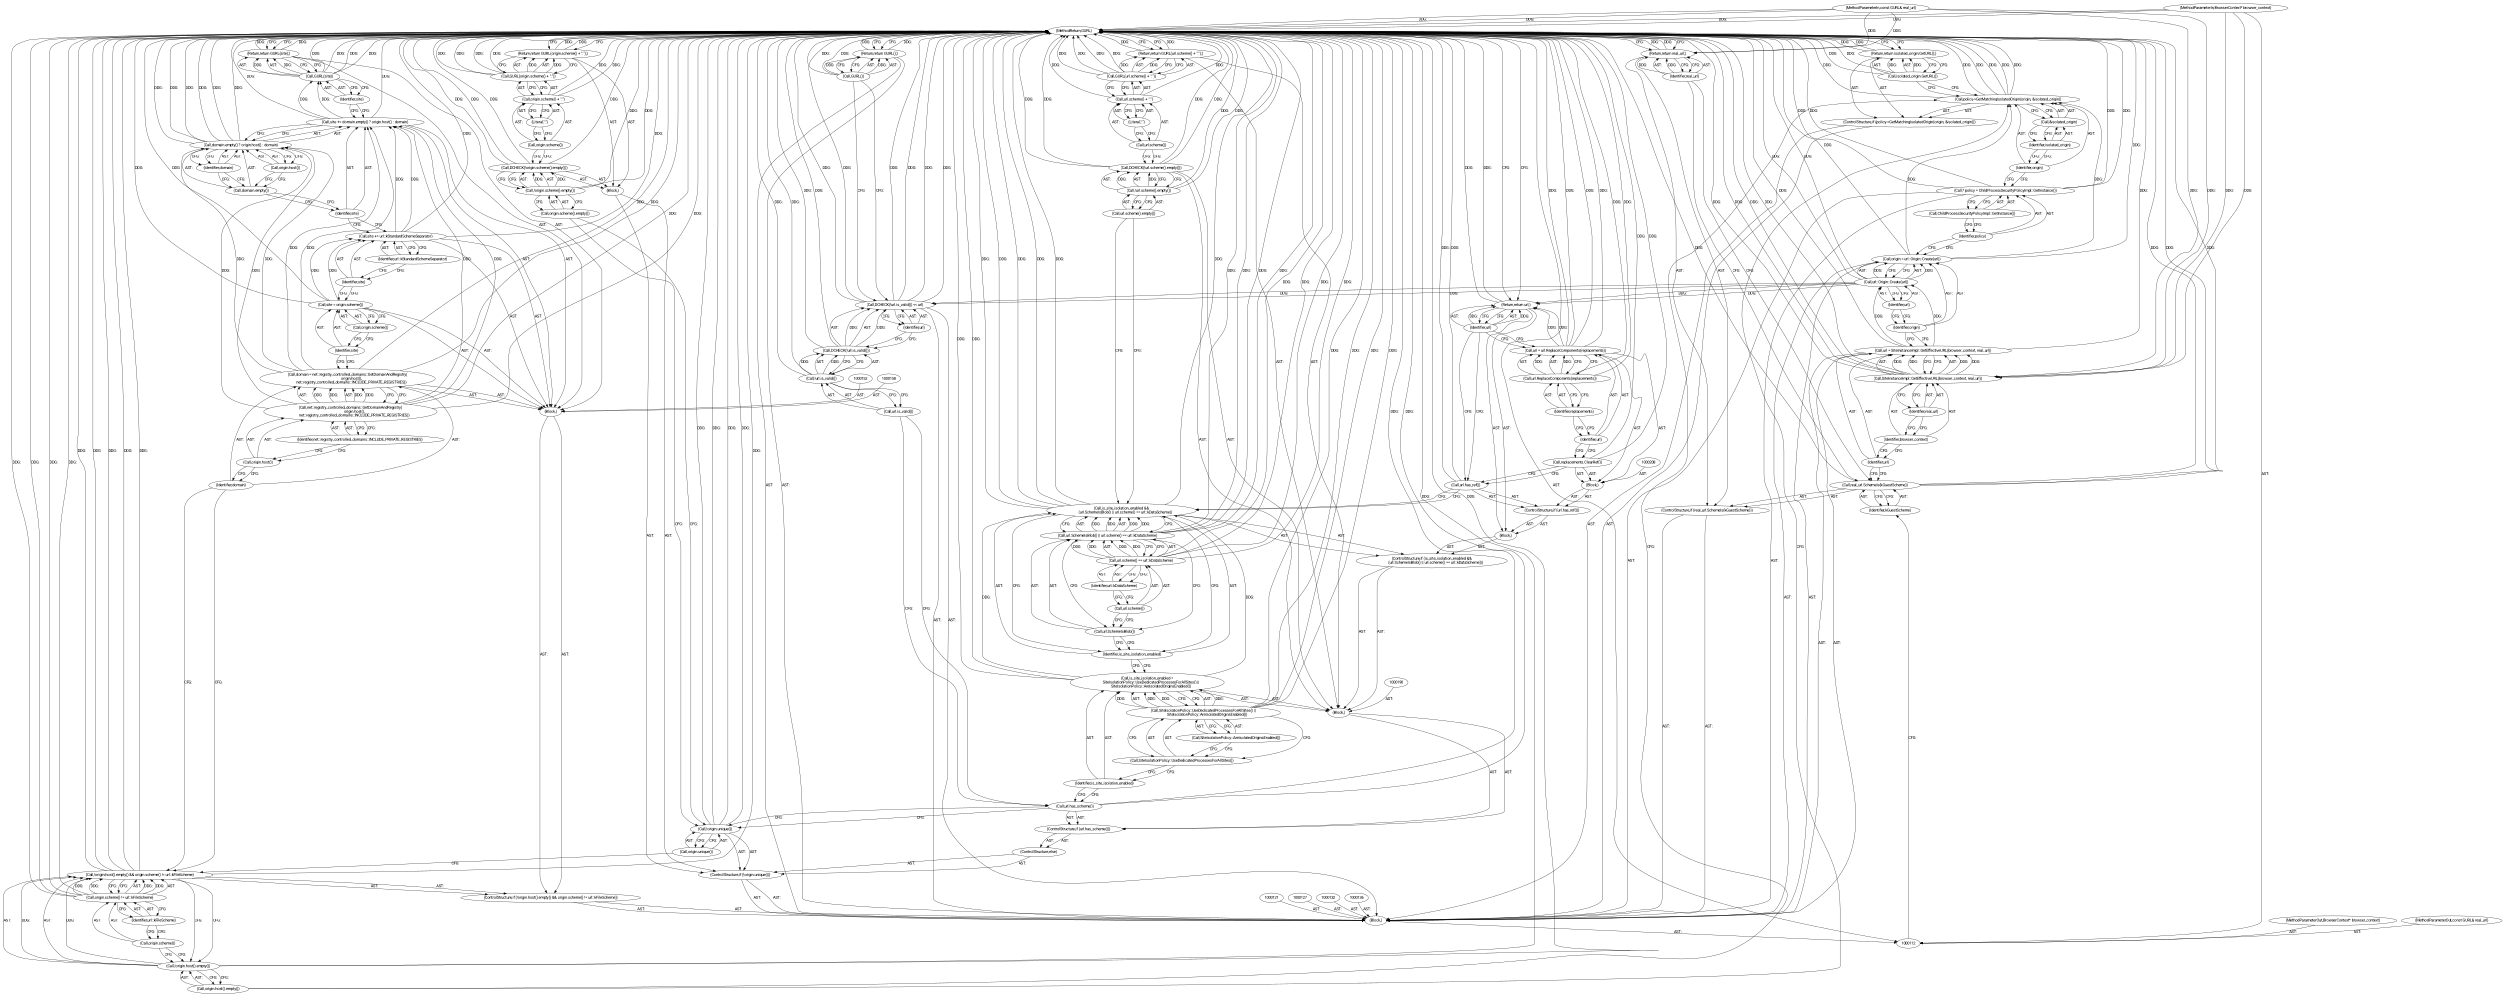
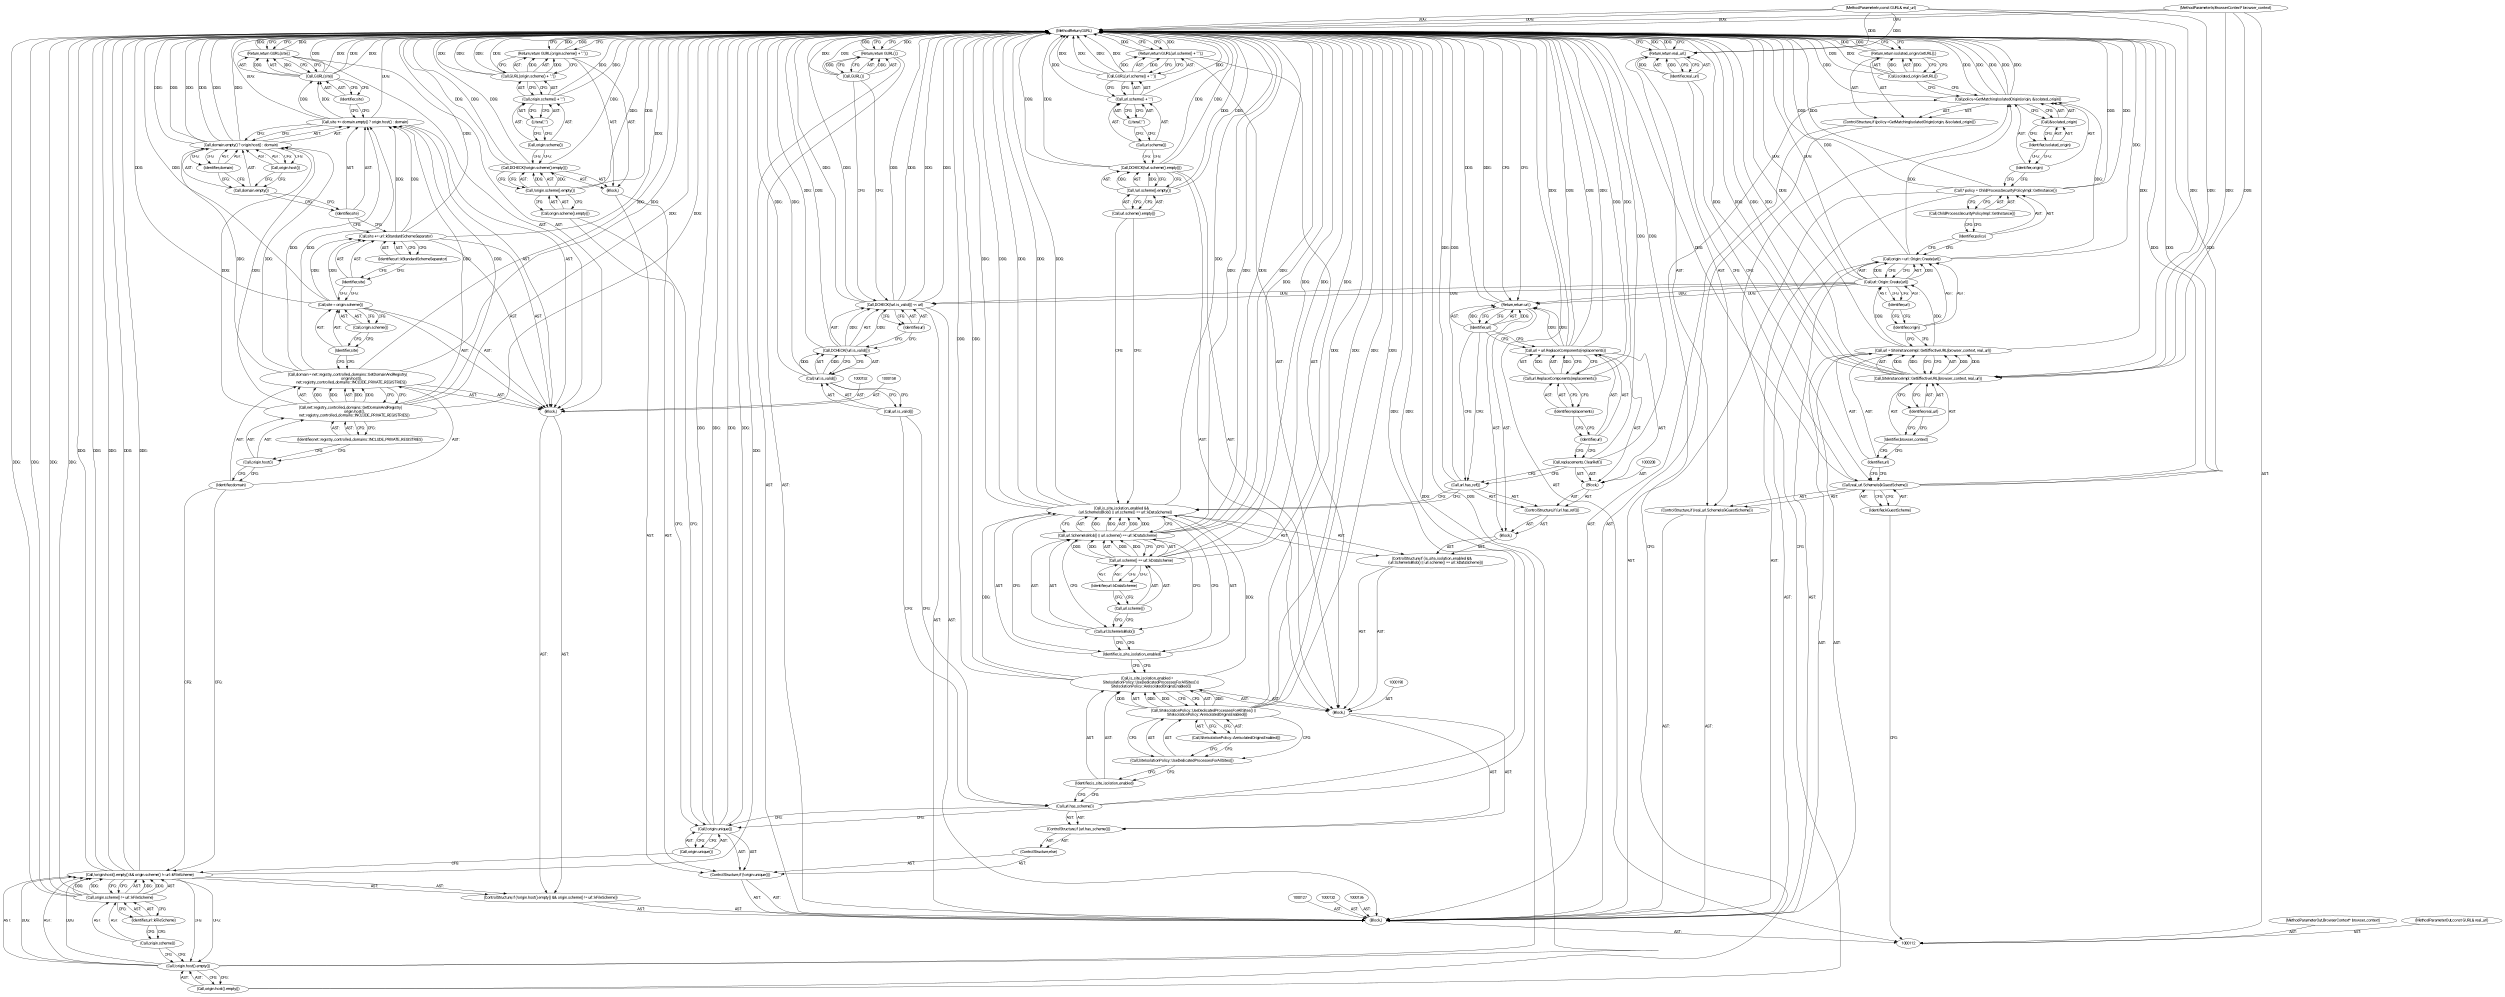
edge "1000112" -> "(Identifier,kGuestScheme)": reversed
node "1000121": removed
